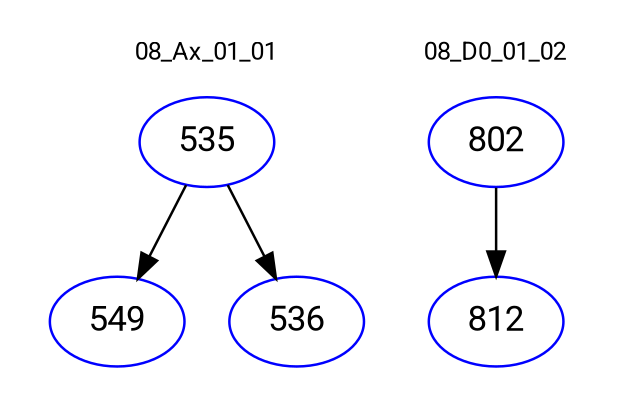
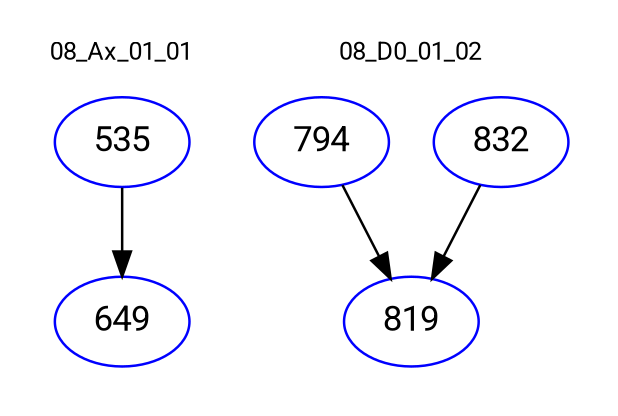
node "794": added
node "802": label "802" -> "832"
node "549": label "549" -> "649"
node "536": removed
node "812": label "812" -> "819"
